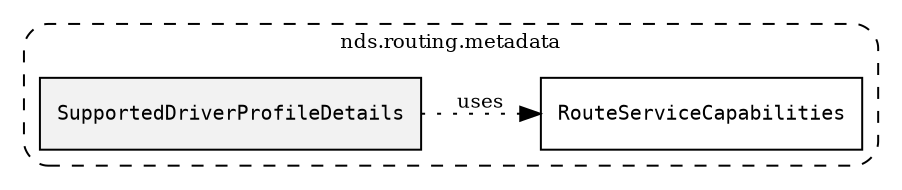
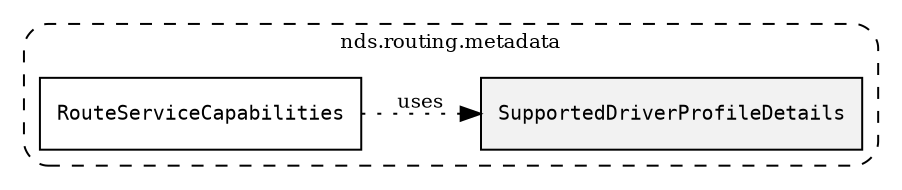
edge "SupportedDriverProfileDetails" -> "RouteServiceCapabilities": reversed
